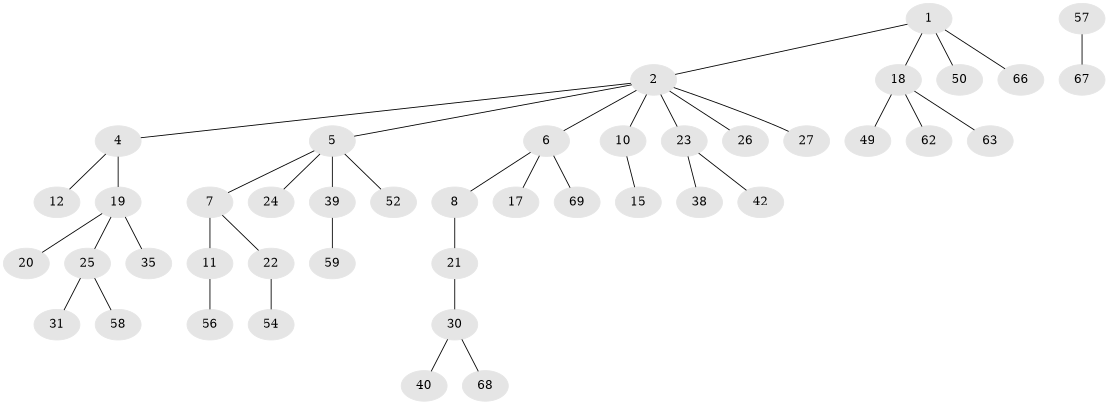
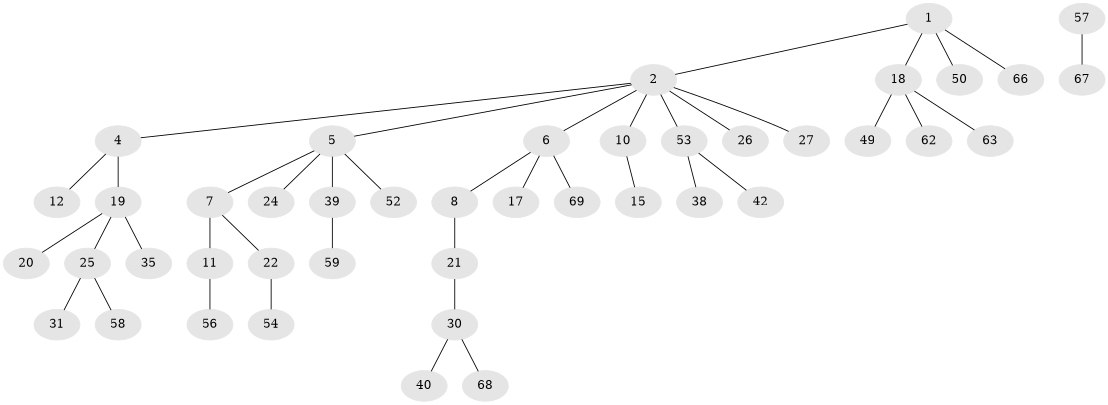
node "23": label "23" -> "53"
